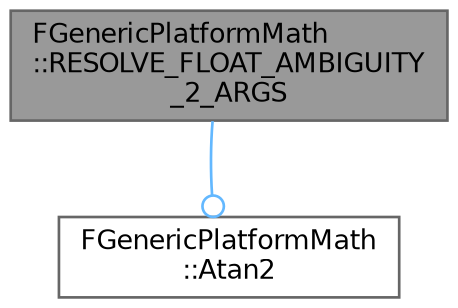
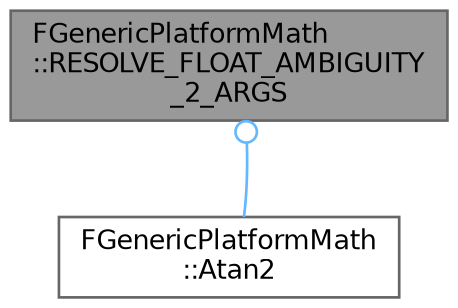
edge "FGenericPlatformMath ::RESOLVE_FLOAT_AMBIGUITY _2_ARGS" -> "FGenericPlatformMath ::Atan2": reversed
